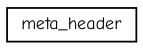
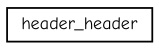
node "meta_header": label "meta_header" -> "header_header"
